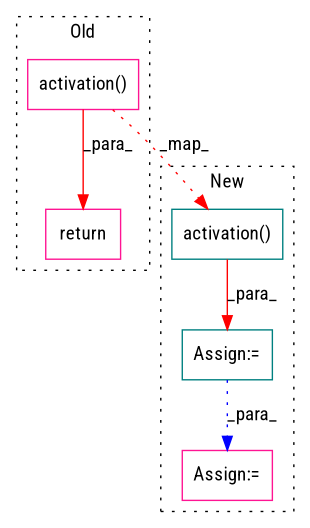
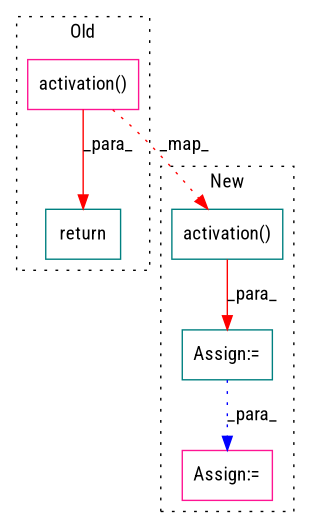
node "return": color deeppink -> teal
